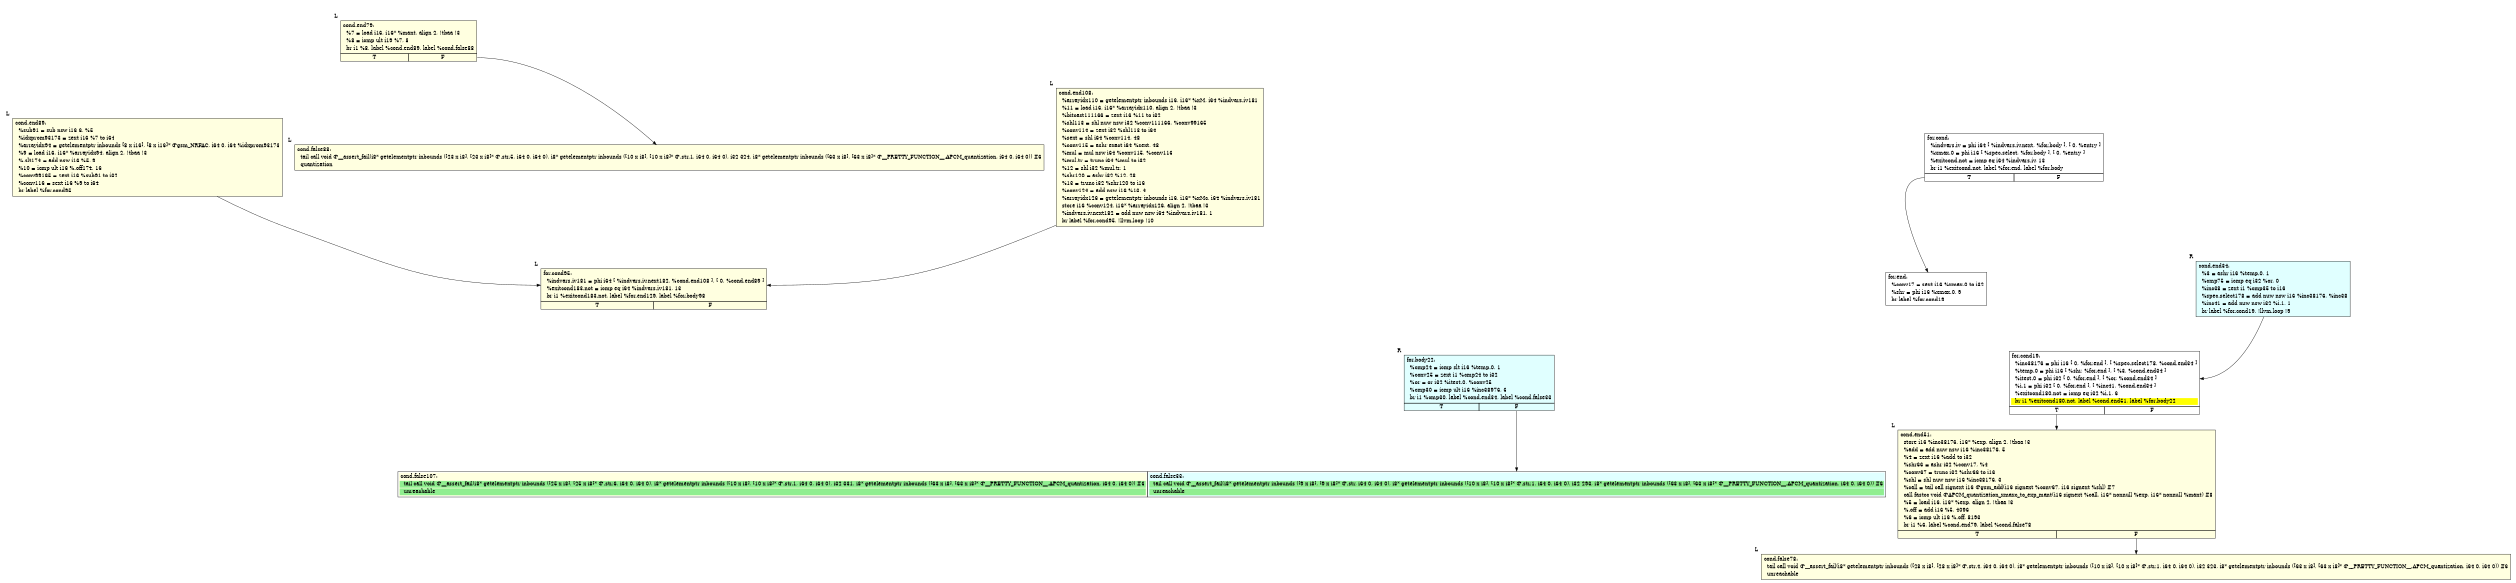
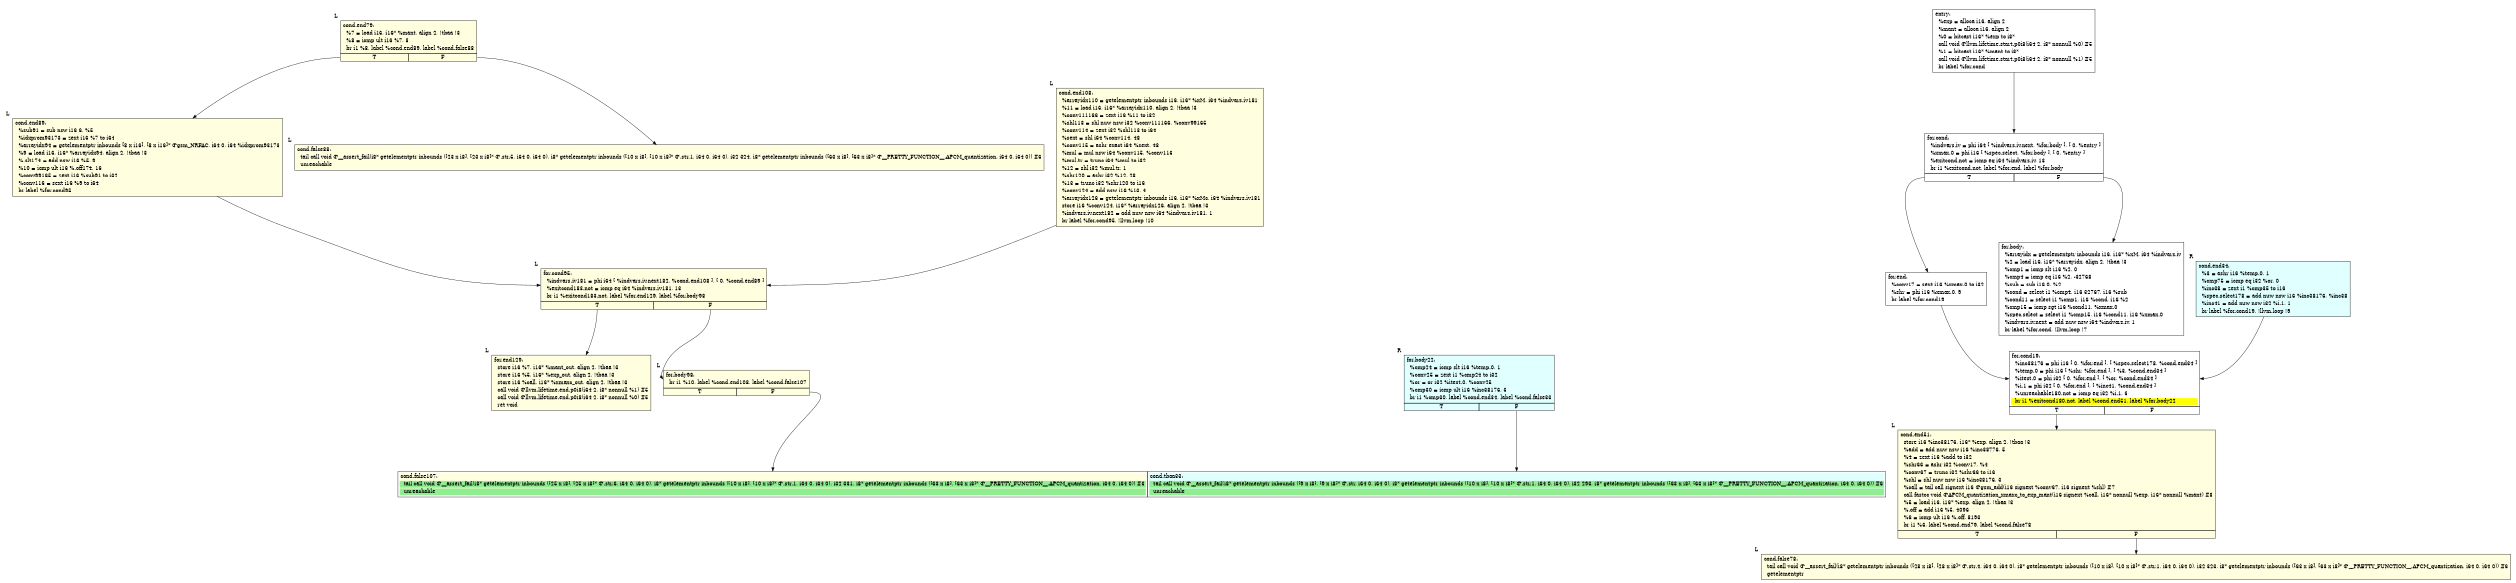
node "cond.end79:": text "%8 = icmp ult i19 %7, 8" -> "%8 = icmp ult i16 %7, 8"
node "entry:": added
edge "cond.end79:" -> "cond.end89:": added
node "cond.end108:": text "%bitcast111166 = zext i16 %11 to i32" -> "%conv111166 = zext i16 %11 to i32"
node "cond.false88:": text "quantization" -> "unreachable"
node "for.body:": added
edge "for.end:" -> "for.cond19:": added
node "for.end129:": added
node "for.body98:": added
node "for.body22:": text "%cmp30 = icmp ult i16 %inc38976, 6" -> "%cmp30 = icmp ult i16 %inc38176, 6"
node "for.cond19:": text "%exitcond180.not = icmp eq i32 %i.1, 6" -> "%unreachable180.not = icmp eq i32 %i.1, 6"
node "cond.end51:": text "%add = add nuw nsw i16 %inc38176, 5" -> "%add = add nuw nsw i16 %inc38776, 5"
node "cond.false107:": text "cond.false33:" -> "cond.tbaa33:"
node "cond.false78:": text "unreachable" -> "getelementptr"
